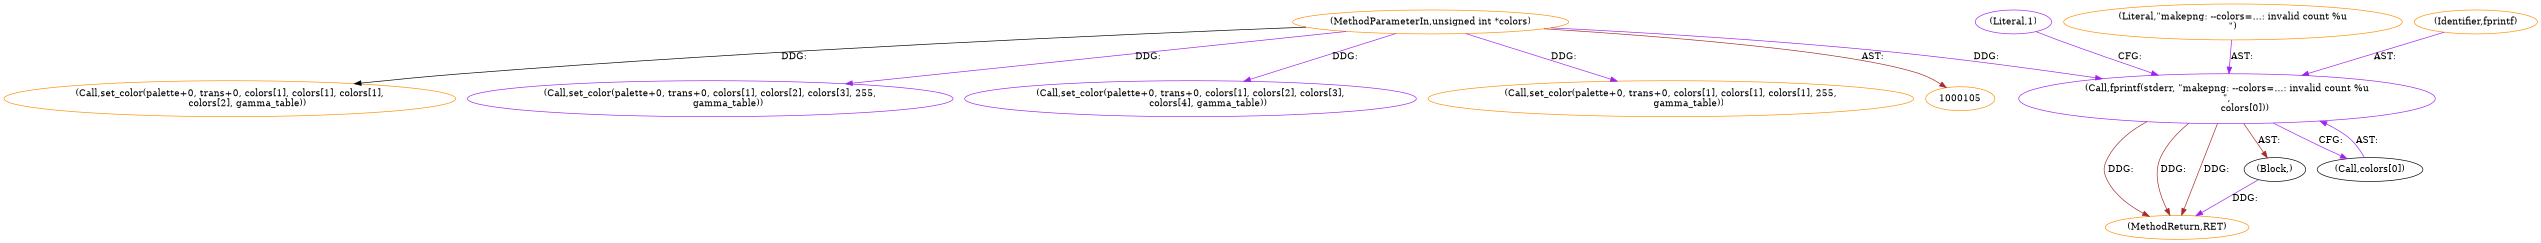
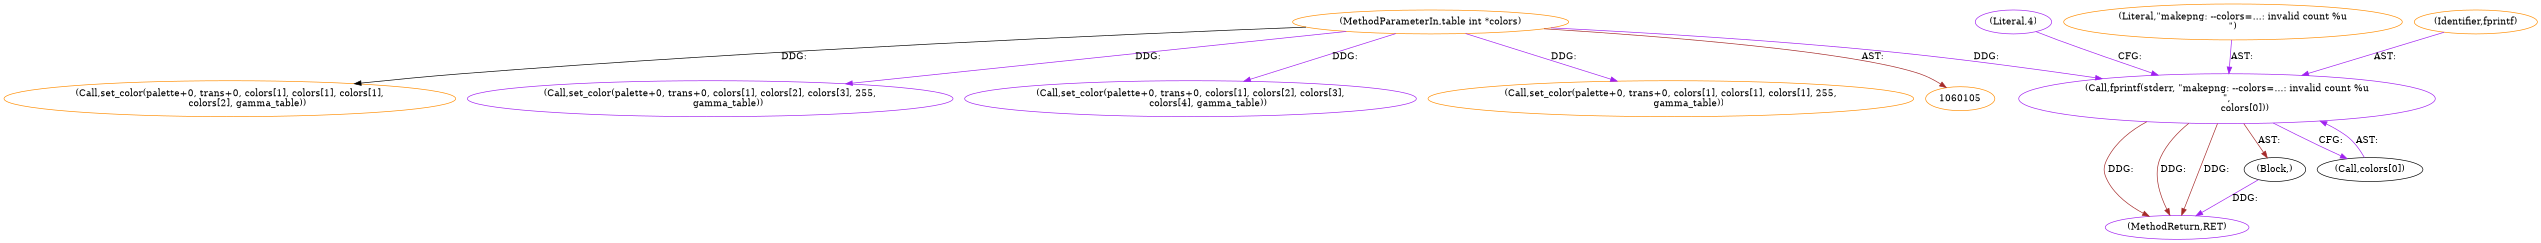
node "(MethodParameterIn,unsigned int *colors)": label "(MethodParameterIn,unsigned int *colors)" -> "(MethodParameterIn,table int *colors)"
node "(Literal,1)": label "(Literal,1)" -> "(Literal,4)"
node "1000105": label "1000105" -> "1060105"
node "(MethodReturn,RET)": color darkorange -> purple
